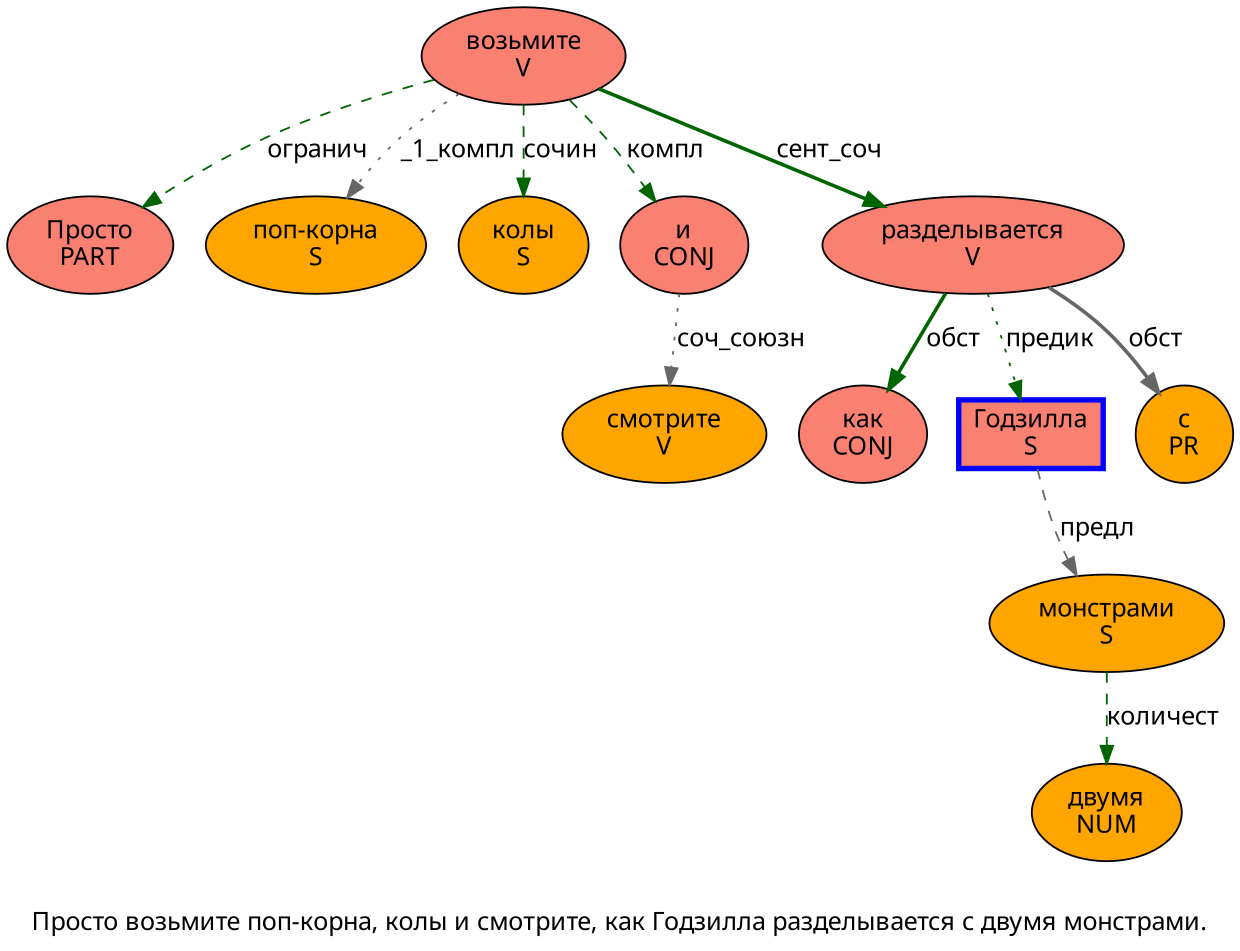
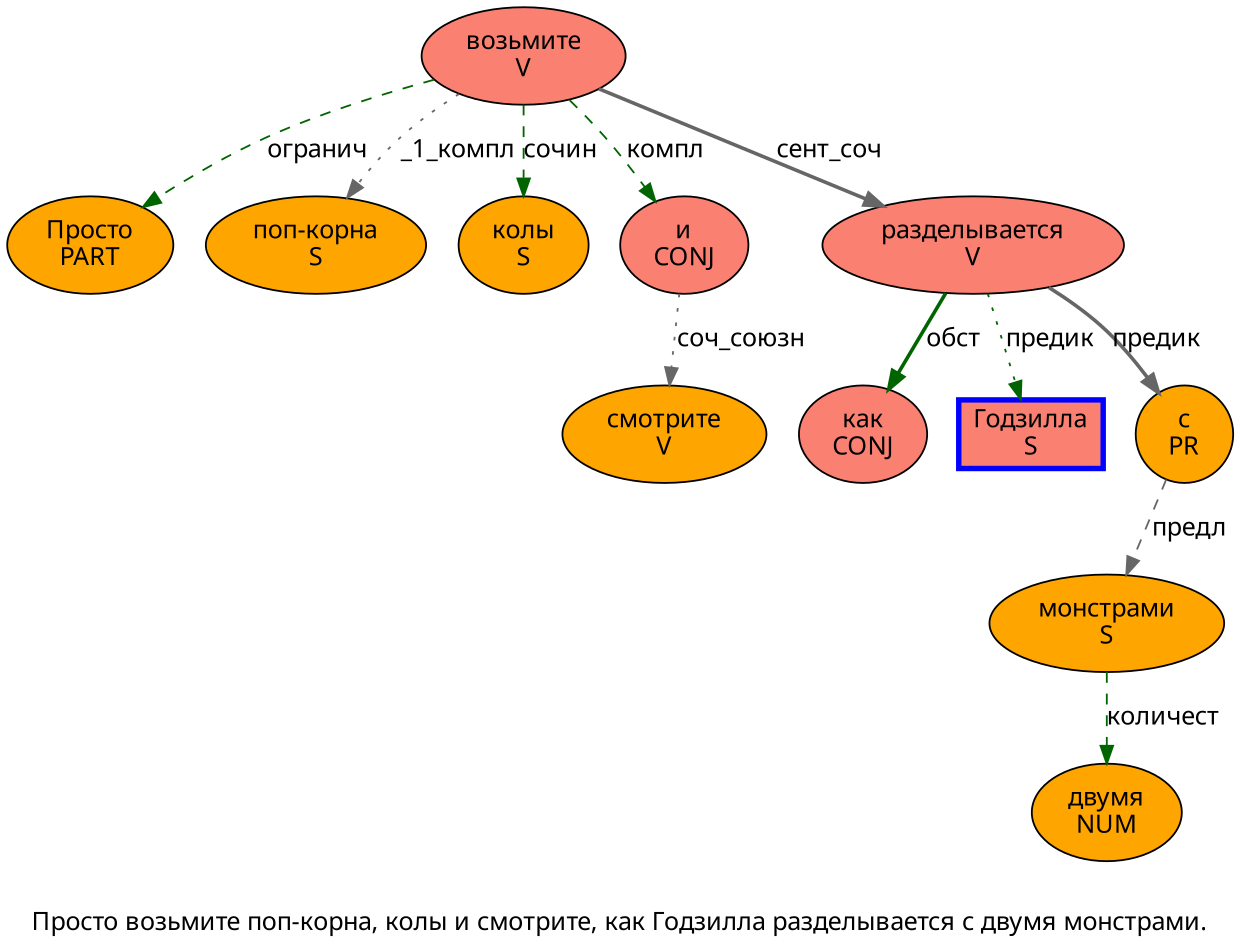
edge "возьмите V" -> "разделывается V": color darkgreen -> gray40
node "Просто PART": fillcolor salmon -> orange
edge "разделывается V" -> "с PR": label "обст" -> "предик"
edge "Годзилла S" -> "монстрами S": now "с PR" -> "монстрами S"
